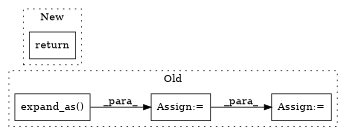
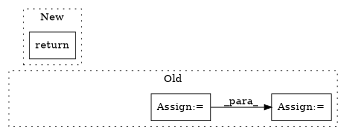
node "expand_as()": removed
